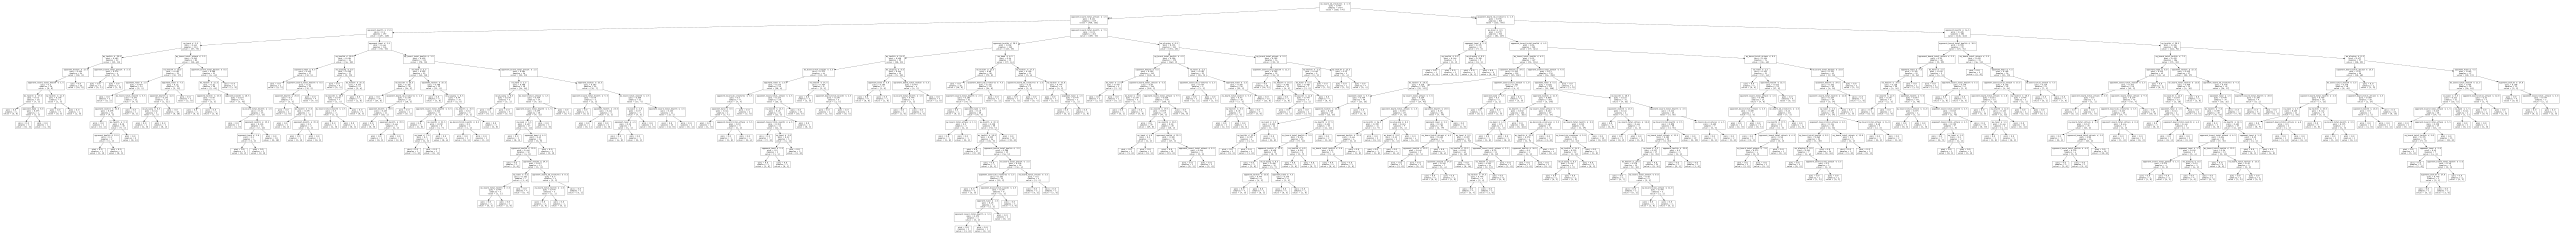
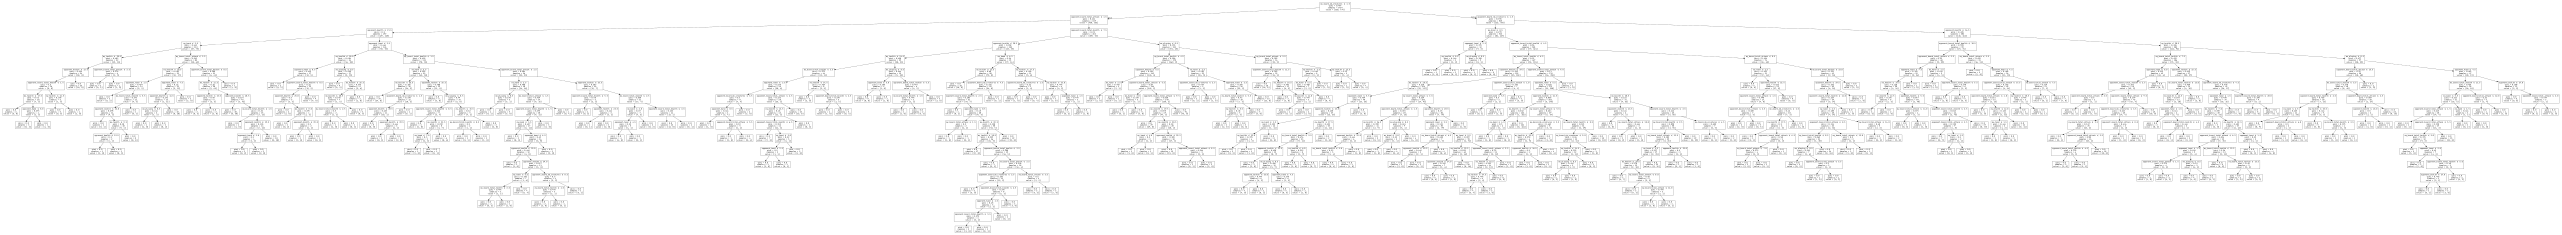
node "gini = 0.0 samples = 30 value = [0, 30]": added
